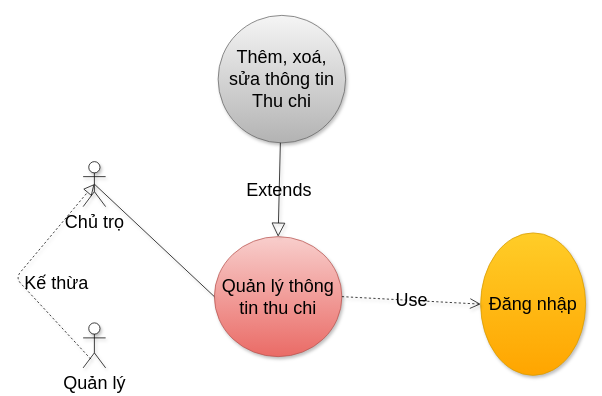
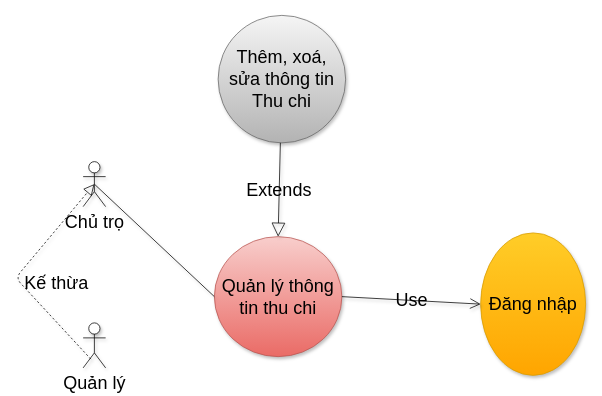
edge "Quản lý thông tin thu chi" -> "Đăng nhập": style dashed -> solid
